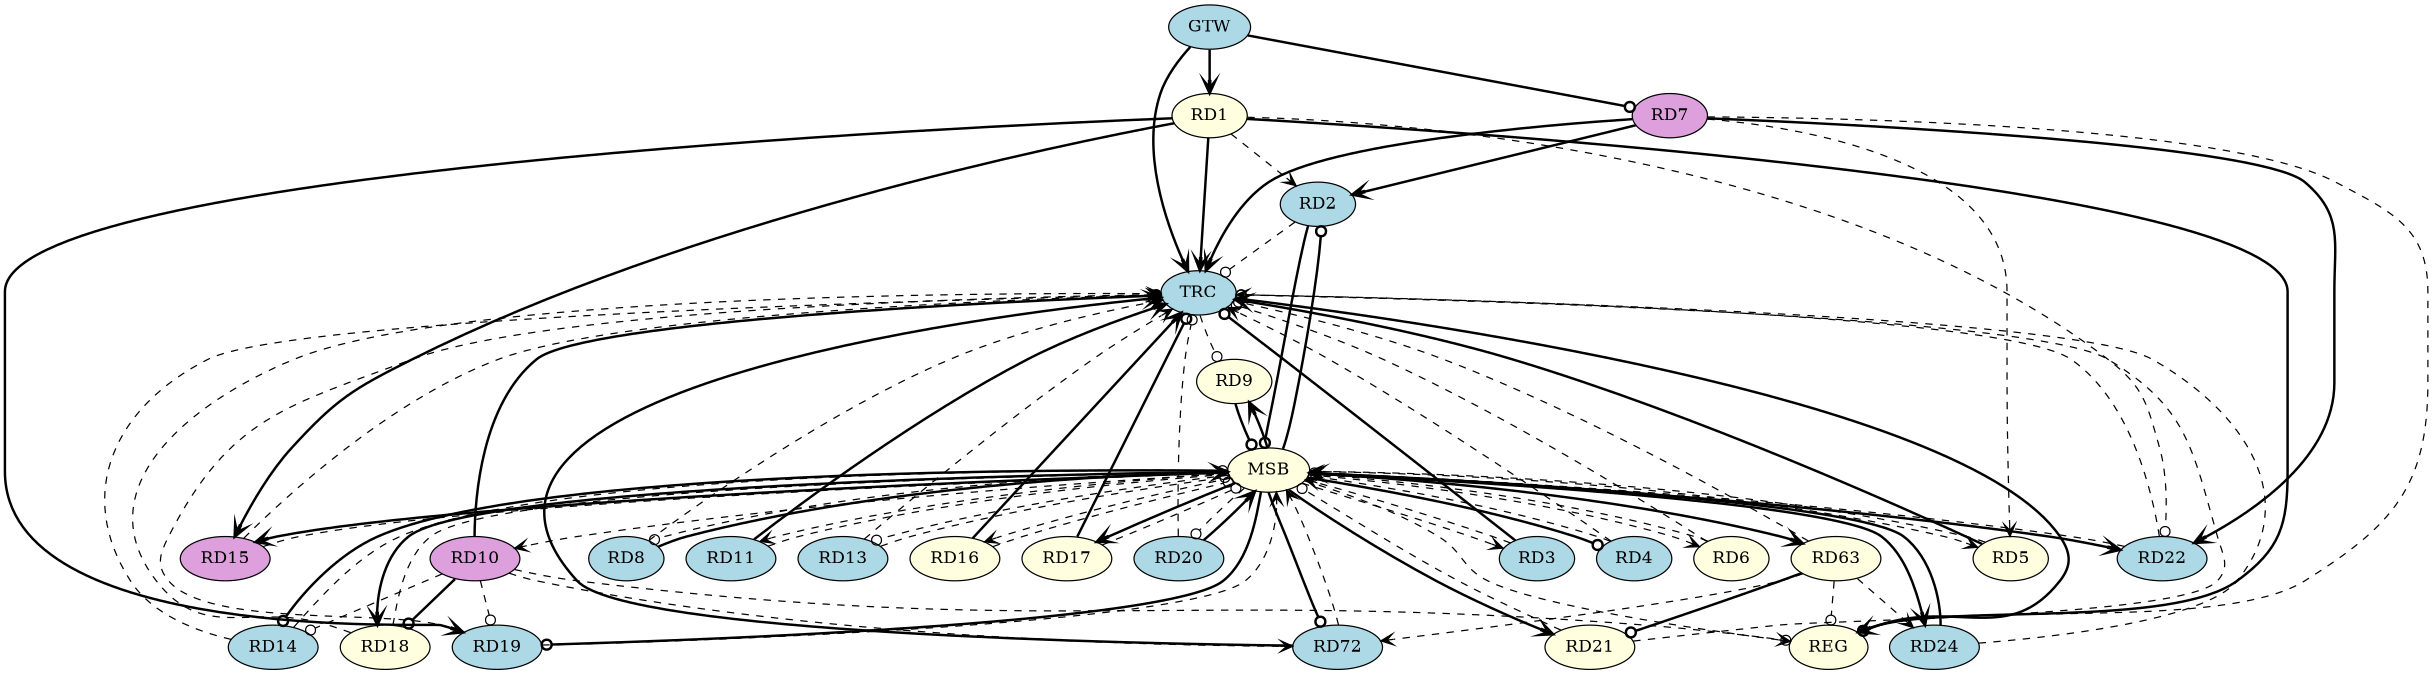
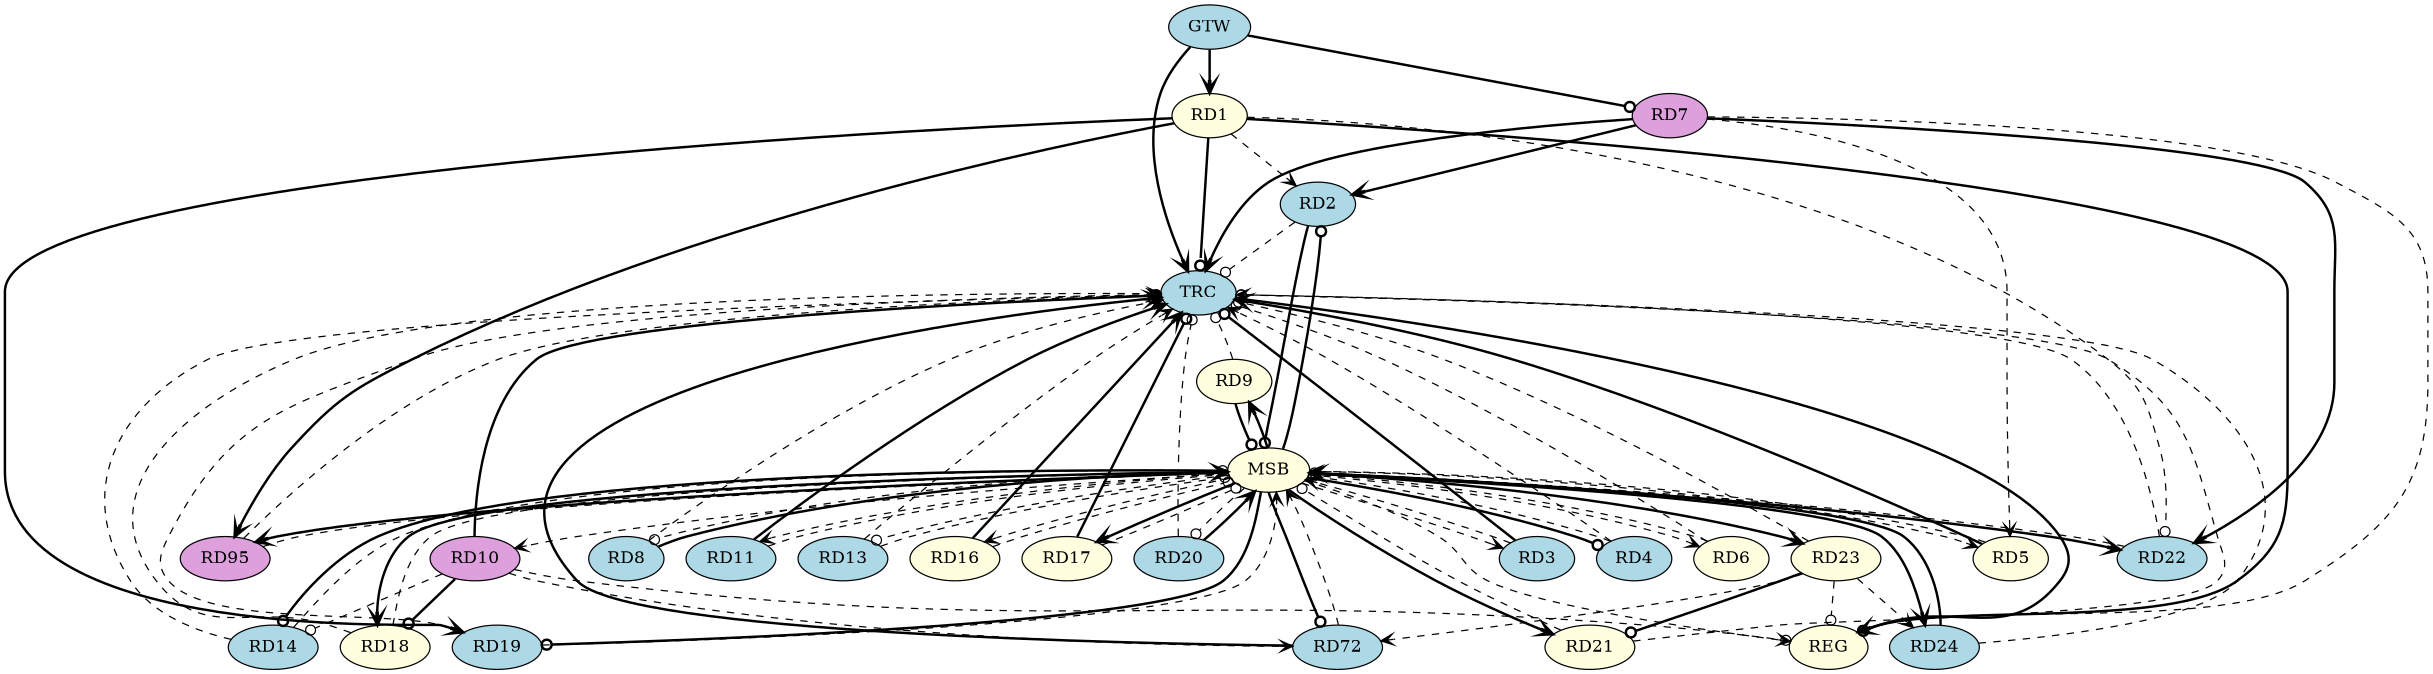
edge "RD1" -> "TRC": arrowhead vee -> odot
edge "TRC" -> "RD9": reversed
node "RD15": label "RD15" -> "RD95"
node "RD63": label "RD63" -> "RD23"
edge "RD10" -> "RD19": removed
